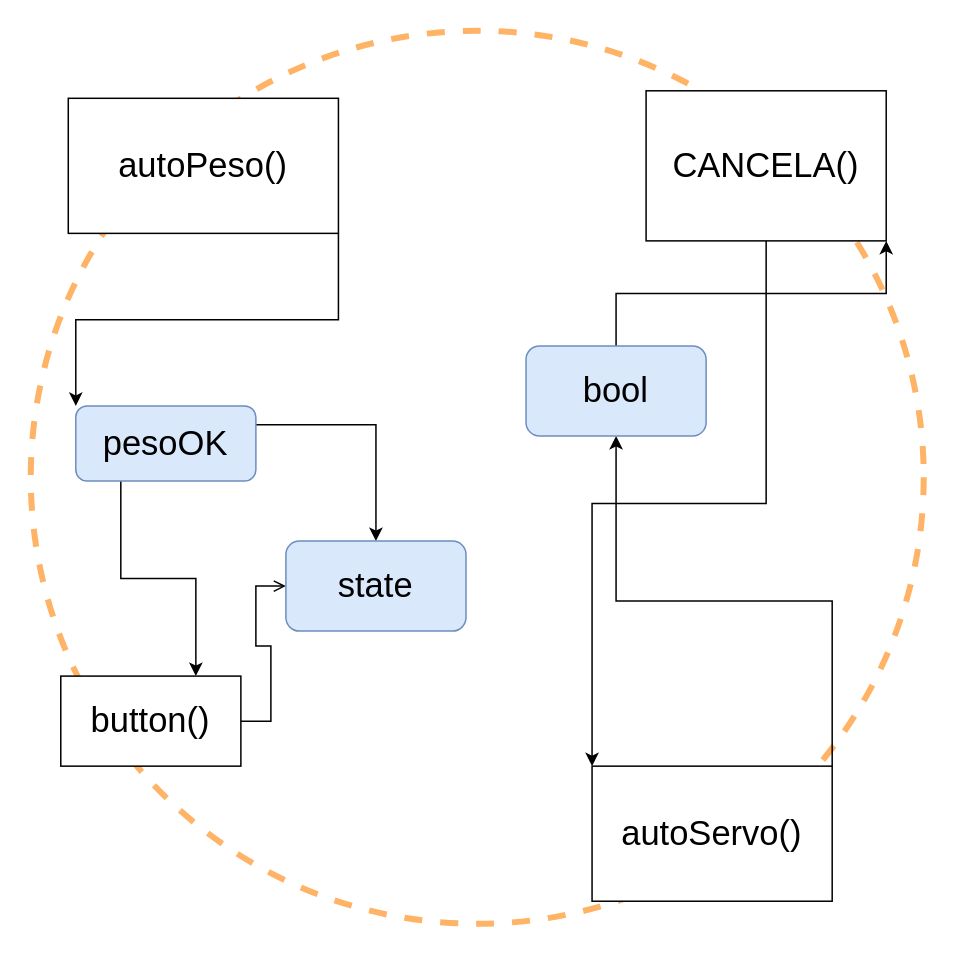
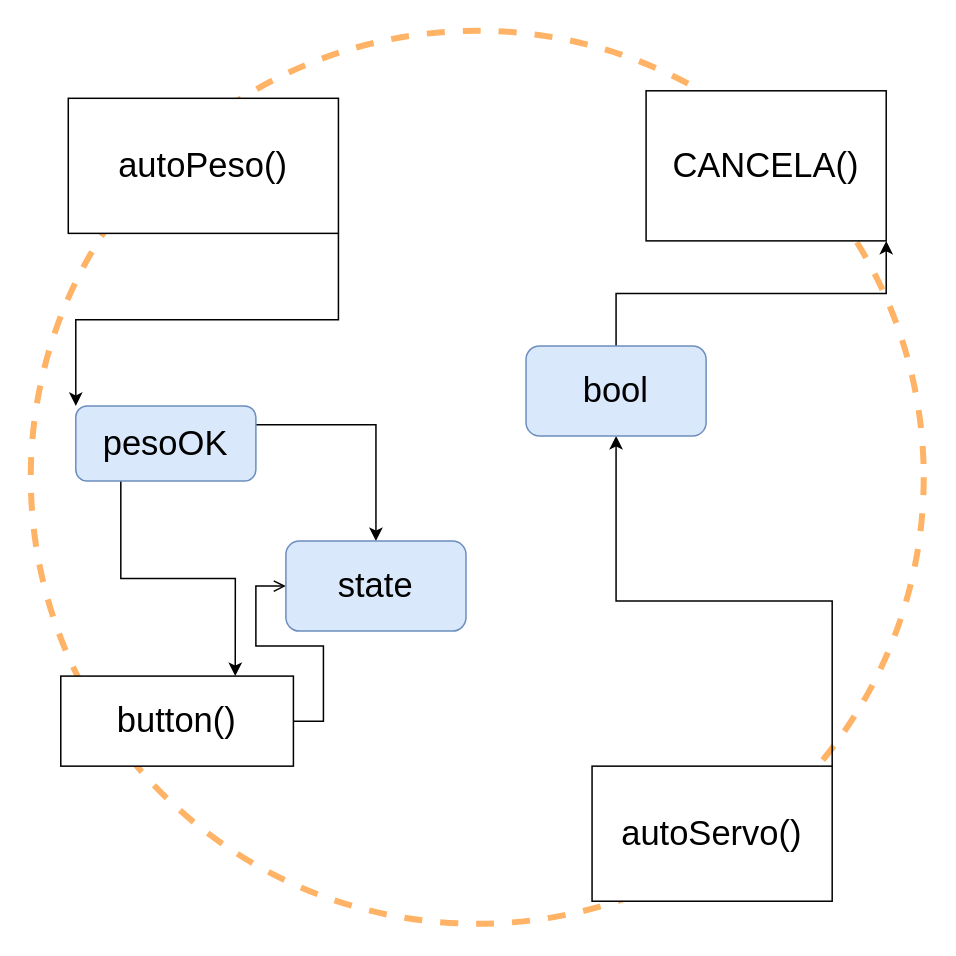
edge "CANCELA()" -> "autoServo()": removed
node "button()": size 180x90 -> 233x90
